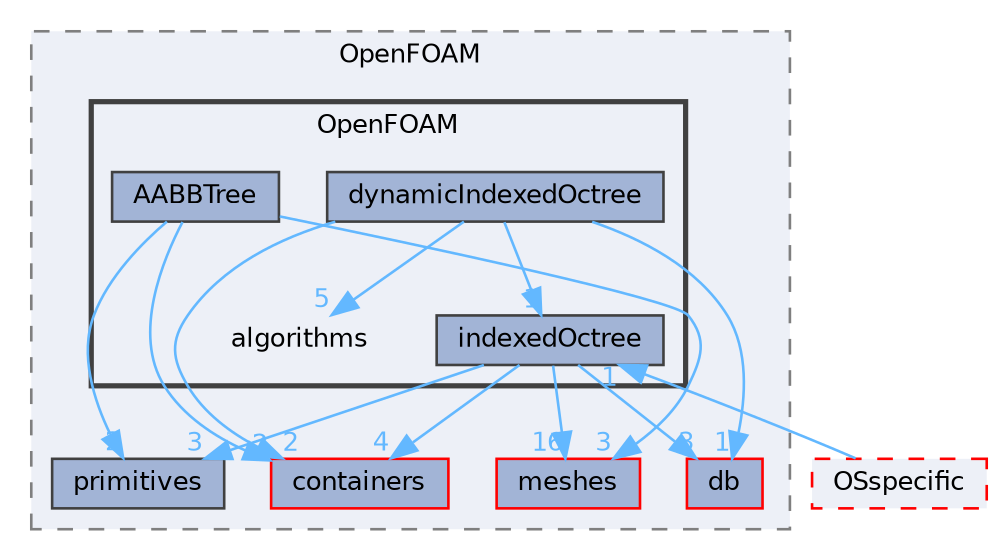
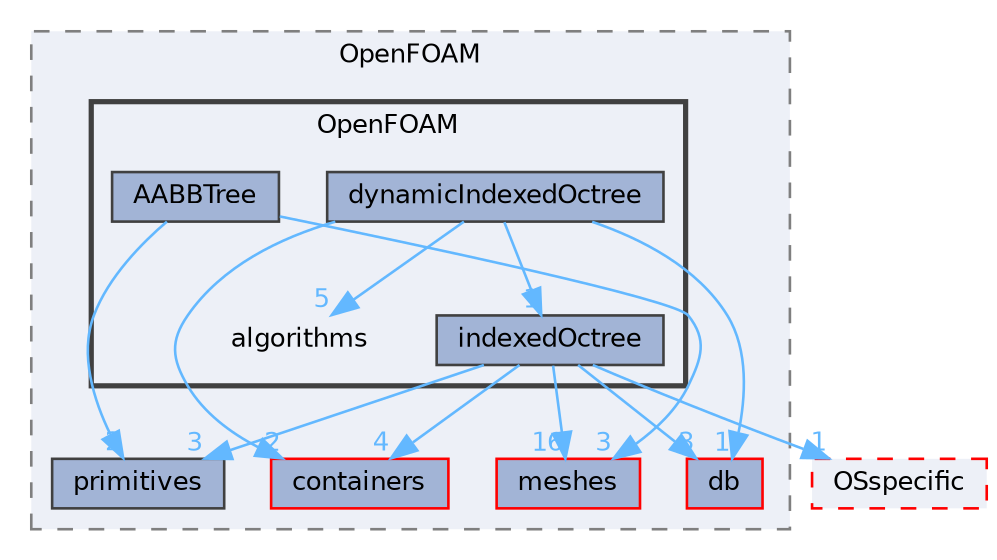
edge "AABBTree" -> "containers": removed
edge "OSspecific" -> "indexedOctree": reversed
